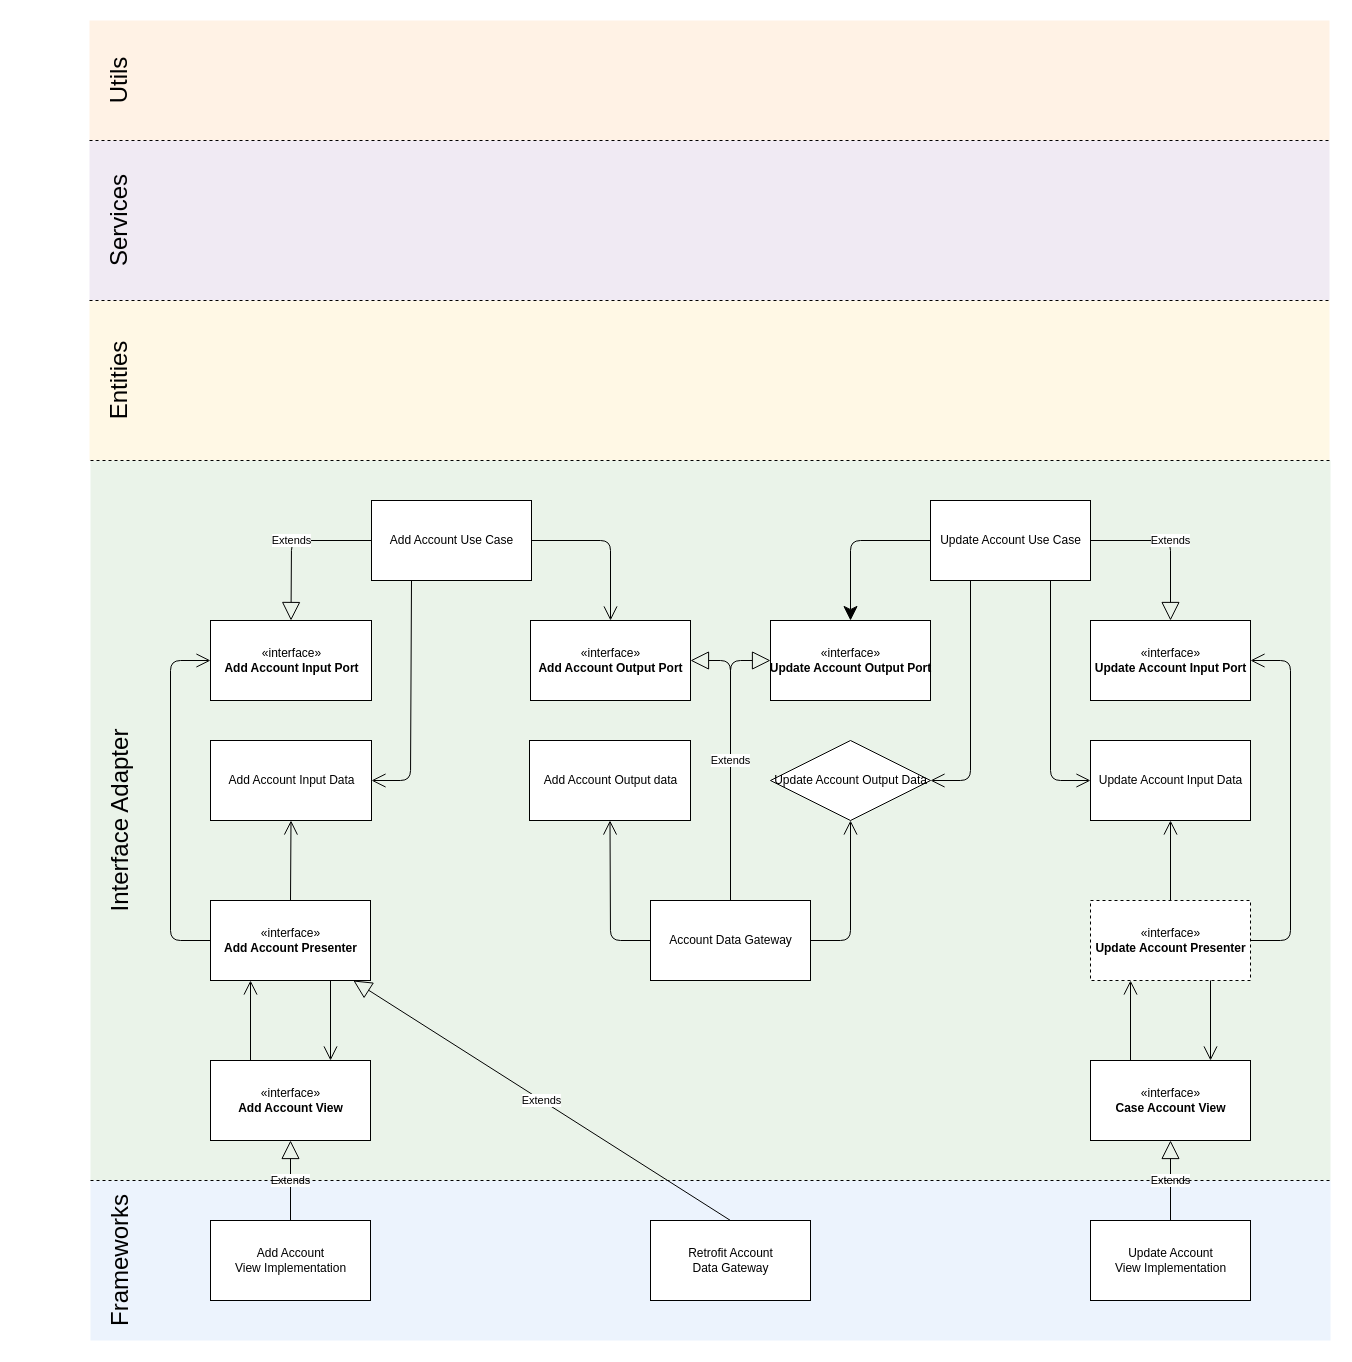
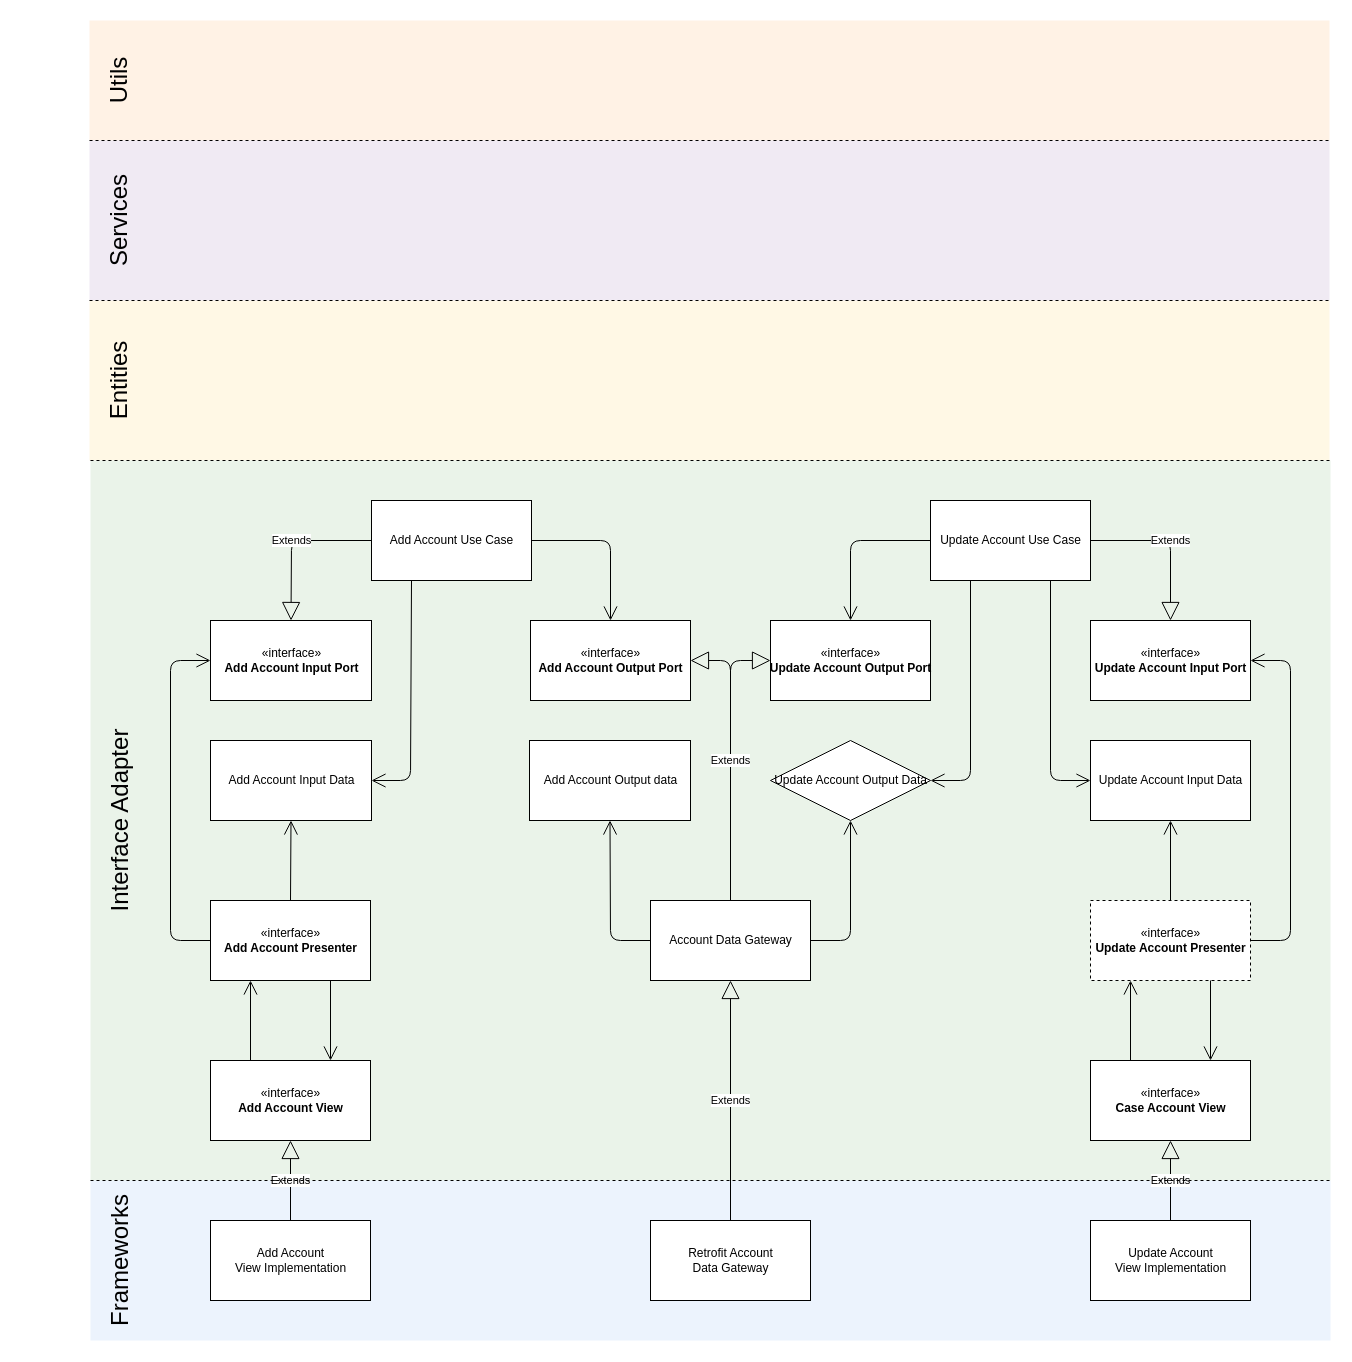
edge "Update Account Use Case" -> "«interface» Update Account Output Port": arrowhead classic -> open
edge "Retrofit Account Data Gateway" -> "«interface» Add Account Presenter": now "Retrofit Account Data Gateway" -> "Account Data Gateway"
